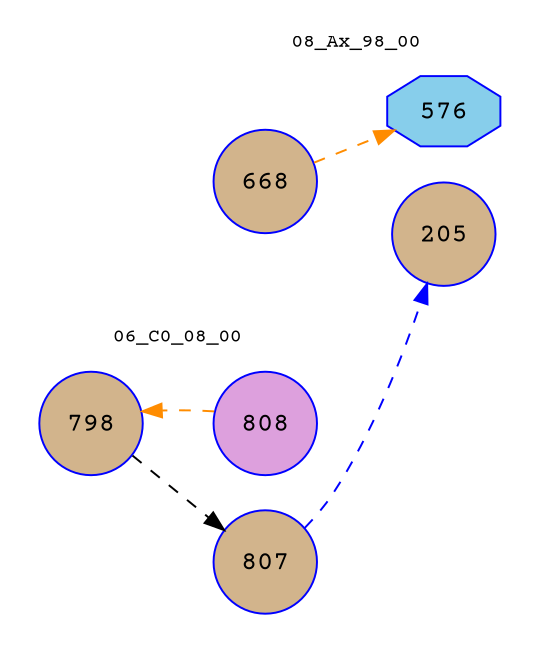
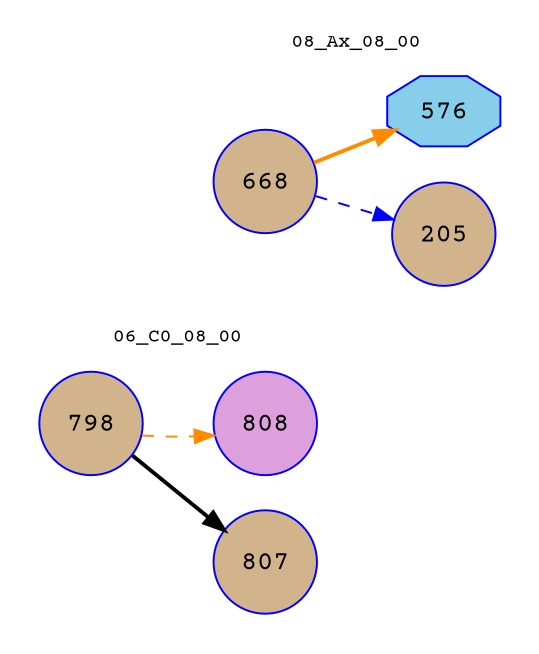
cluster "08_Ax_98_00": label "08_Ax_98_00" -> "08_Ax_08_00"
edge "668" -> "576": style dashed -> bold
edge "808" -> "798": reversed
edge "807" -> "205": now "668" -> "205"
edge "798" -> "807": style dashed -> bold
